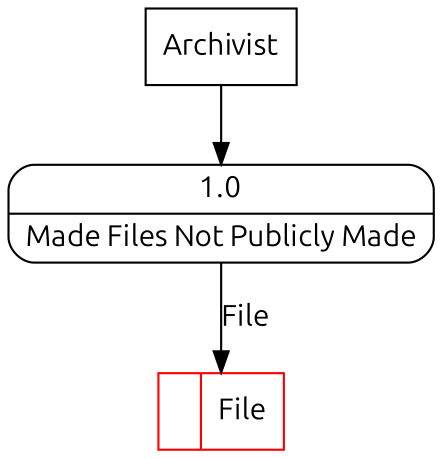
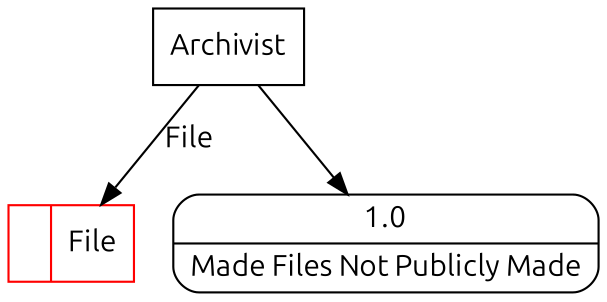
edge "1.0" -> "File": now "Archivist" -> "File"
